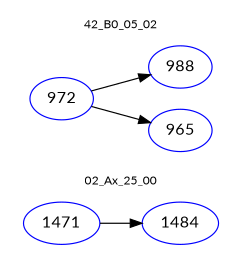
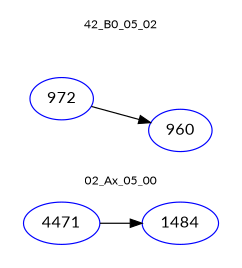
node "988": removed
node "965": label "965" -> "960"
cluster "02_Ax_25_00": label "02_Ax_25_00" -> "02_Ax_05_00"
node "1471": label "1471" -> "4471"
